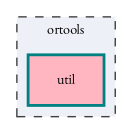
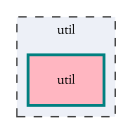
cluster "ortools": label "ortools" -> "util"
